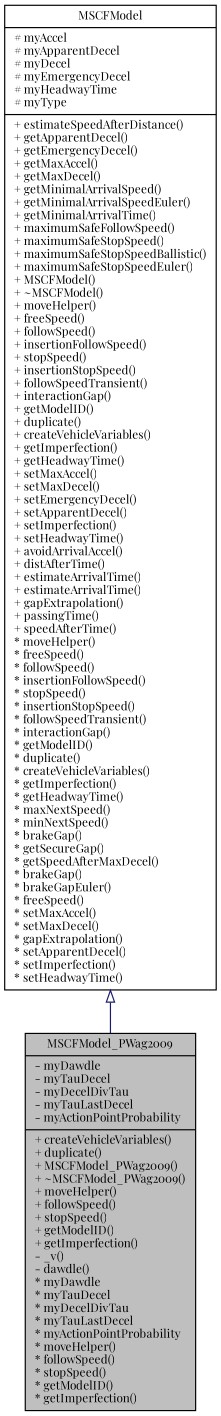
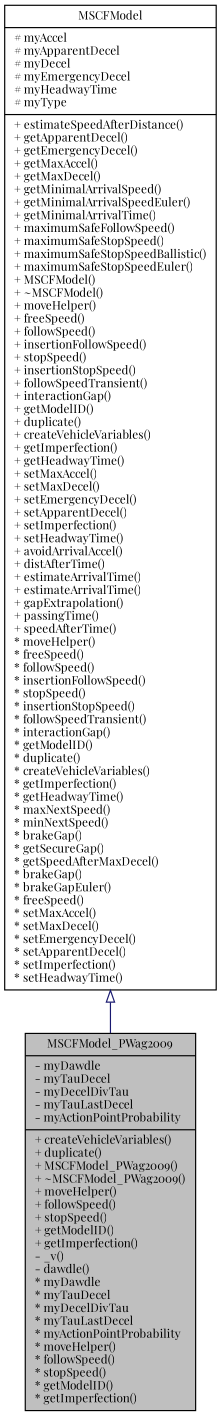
node "MSCFModel": text "* gapExtrapolation()" -> "* setEmergencyDecel()"
